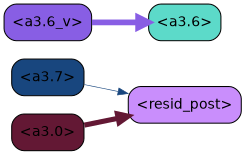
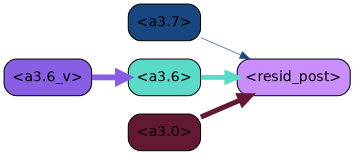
edge "<a3.6>" -> "<resid_post>": added
